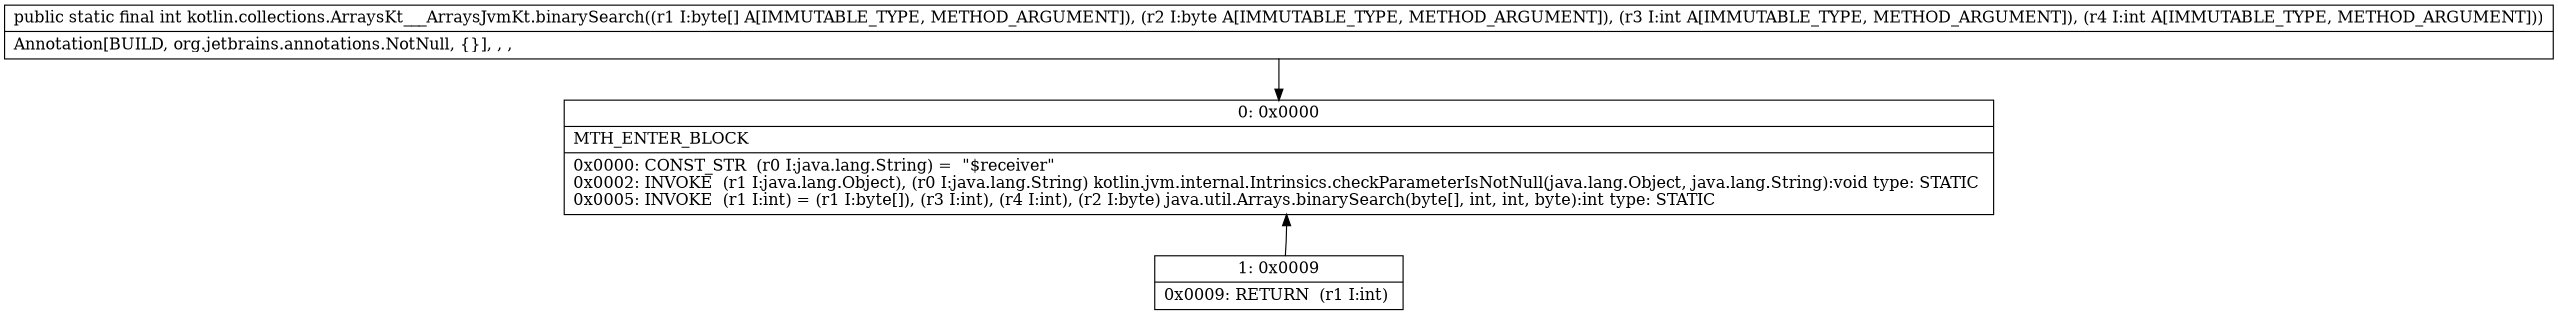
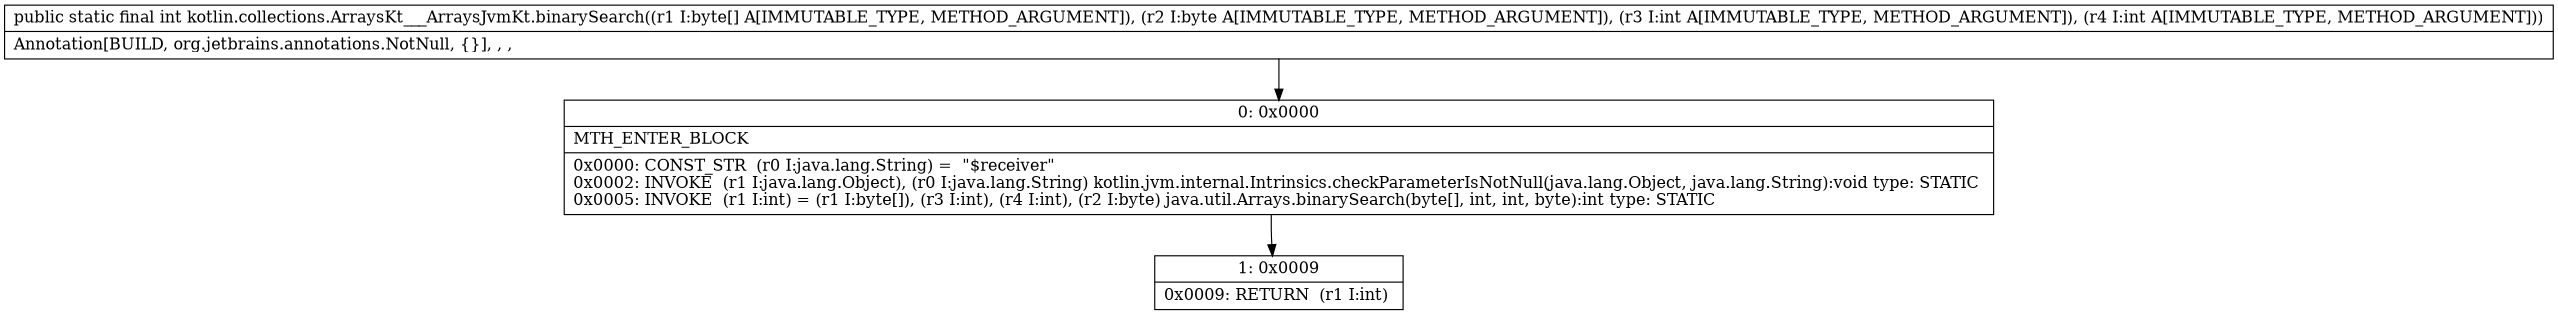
edge "1: 0x0009" -> "0: 0x0000": reversed
